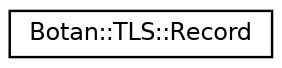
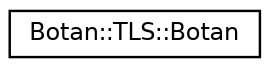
node "Botan::TLS::Record": label "Botan::TLS::Record" -> "Botan::TLS::Botan"
